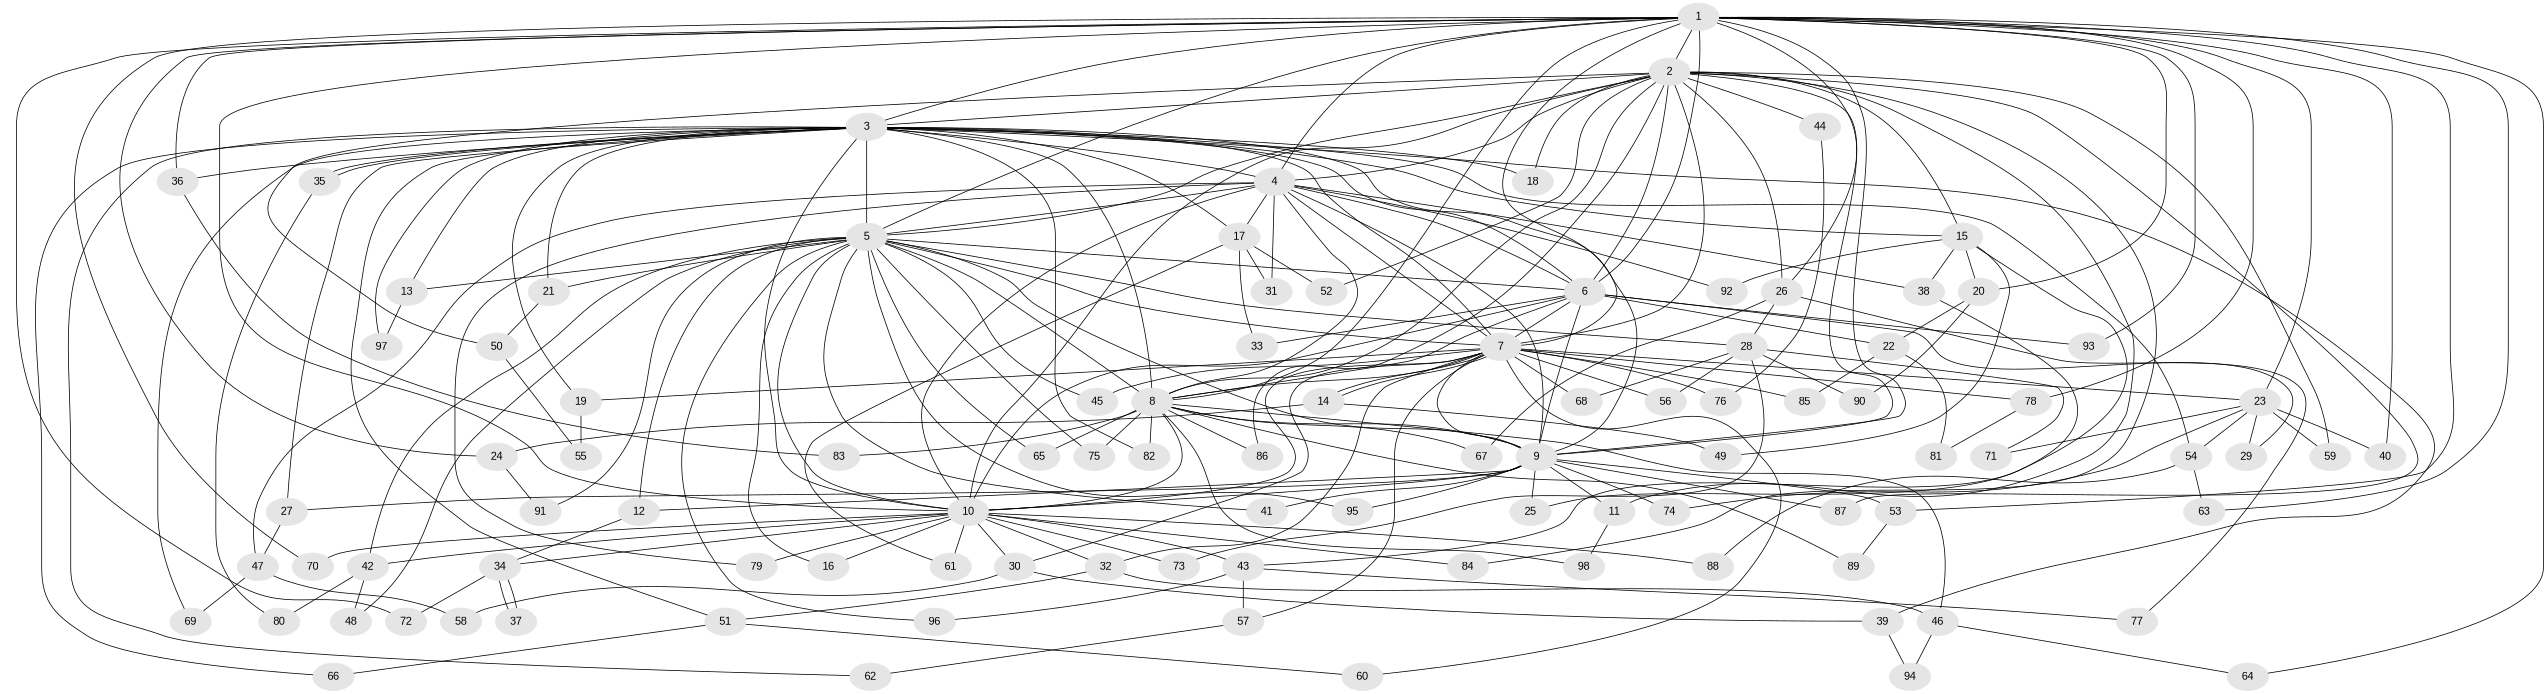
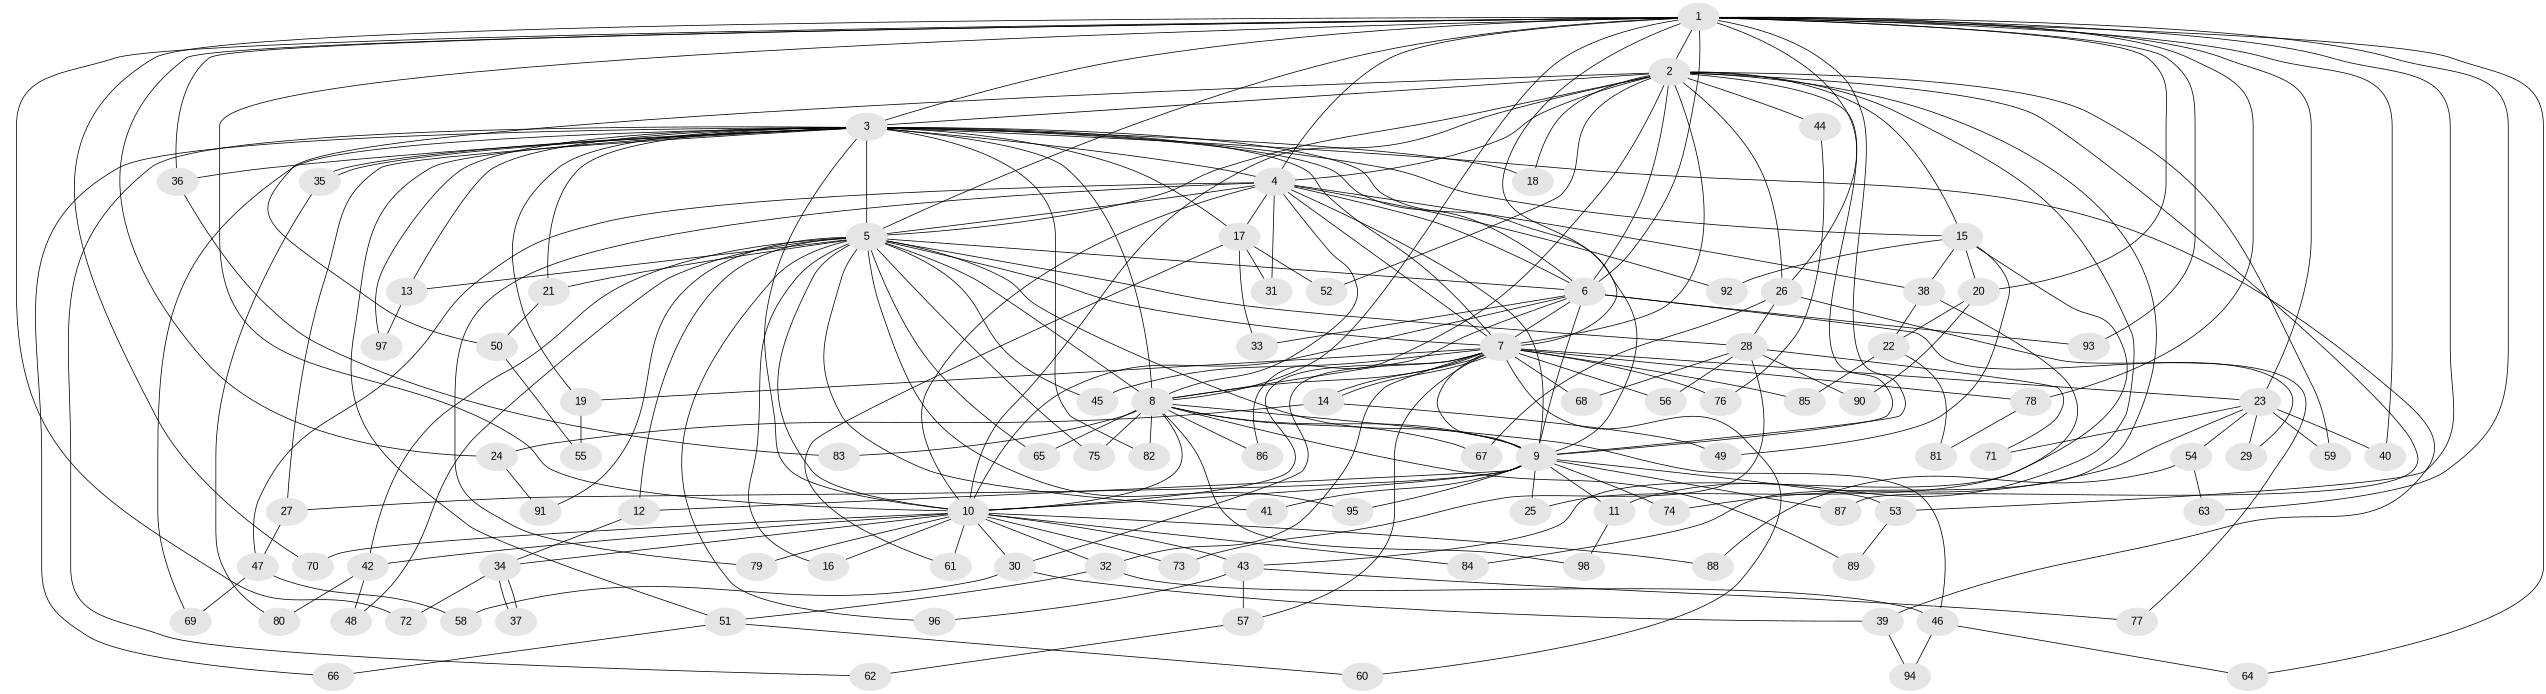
edge "3" -- "54": removed
edge "2" -- "8": removed
edge "6" -- "22": now "38" -- "22"
